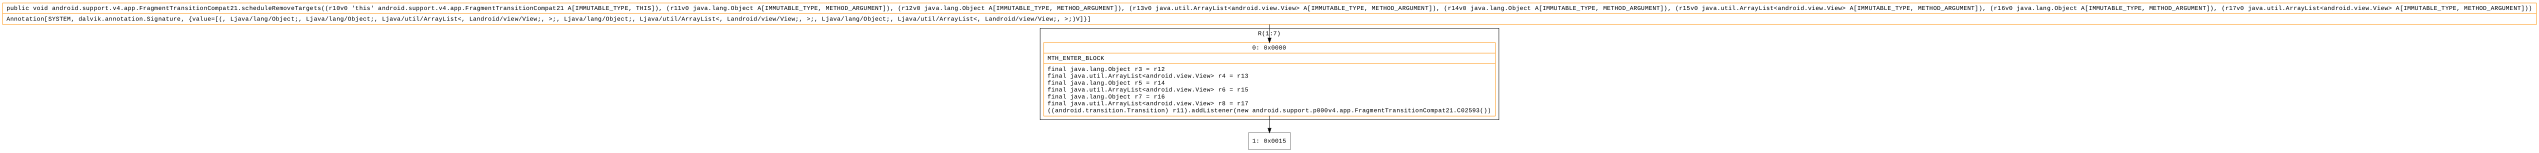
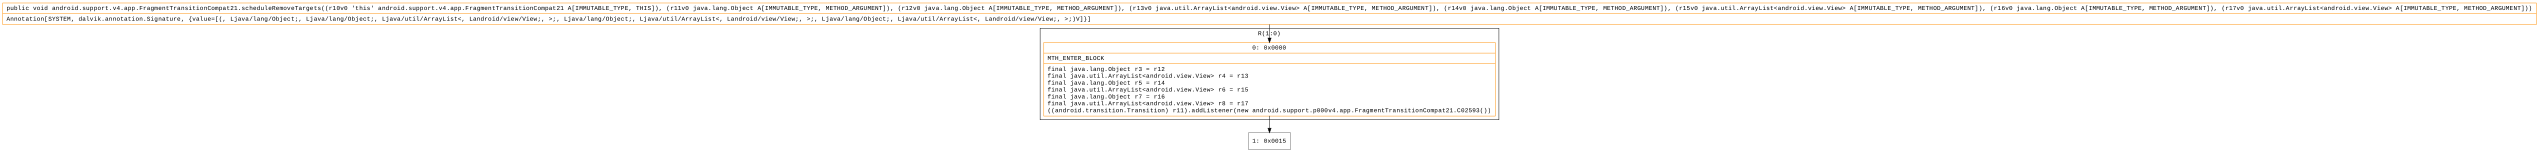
cluster "R(1:7)": label "R(1:7)" -> "R(1:0)"
